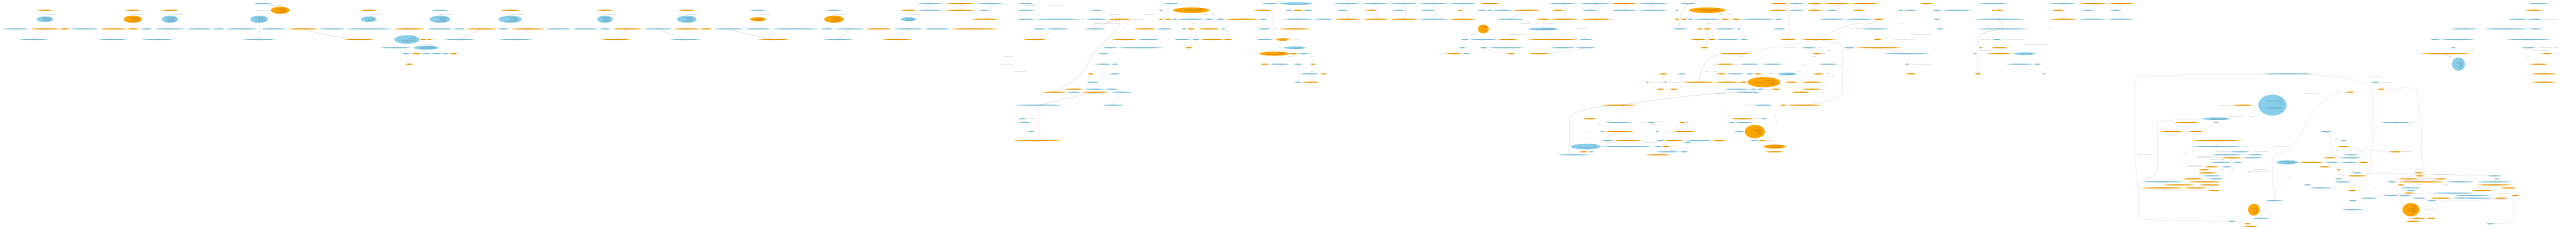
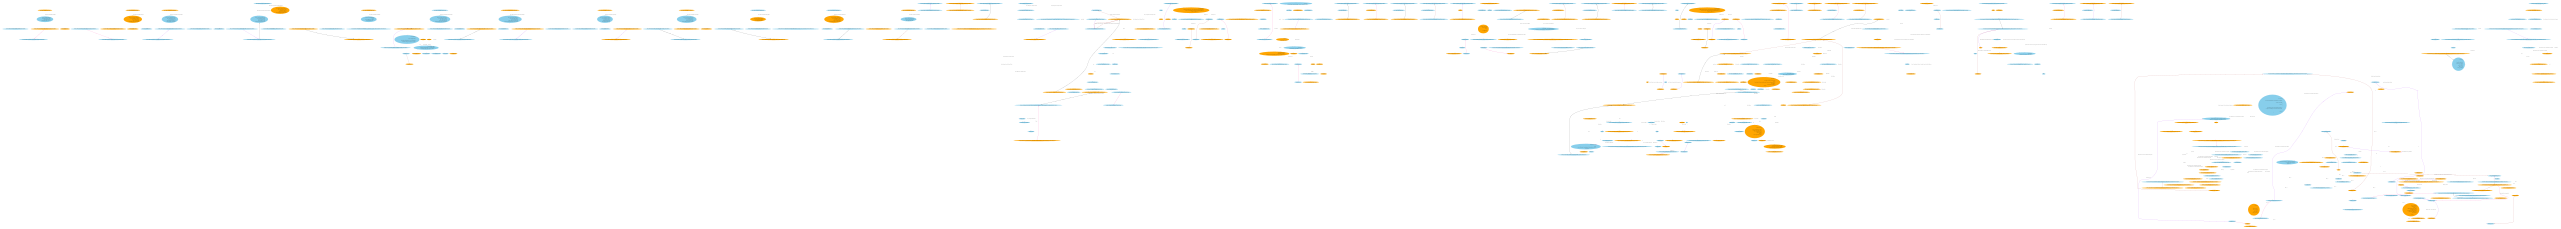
node "resourceName != null": added
node "return null;": fillcolor skyblue -> orange
